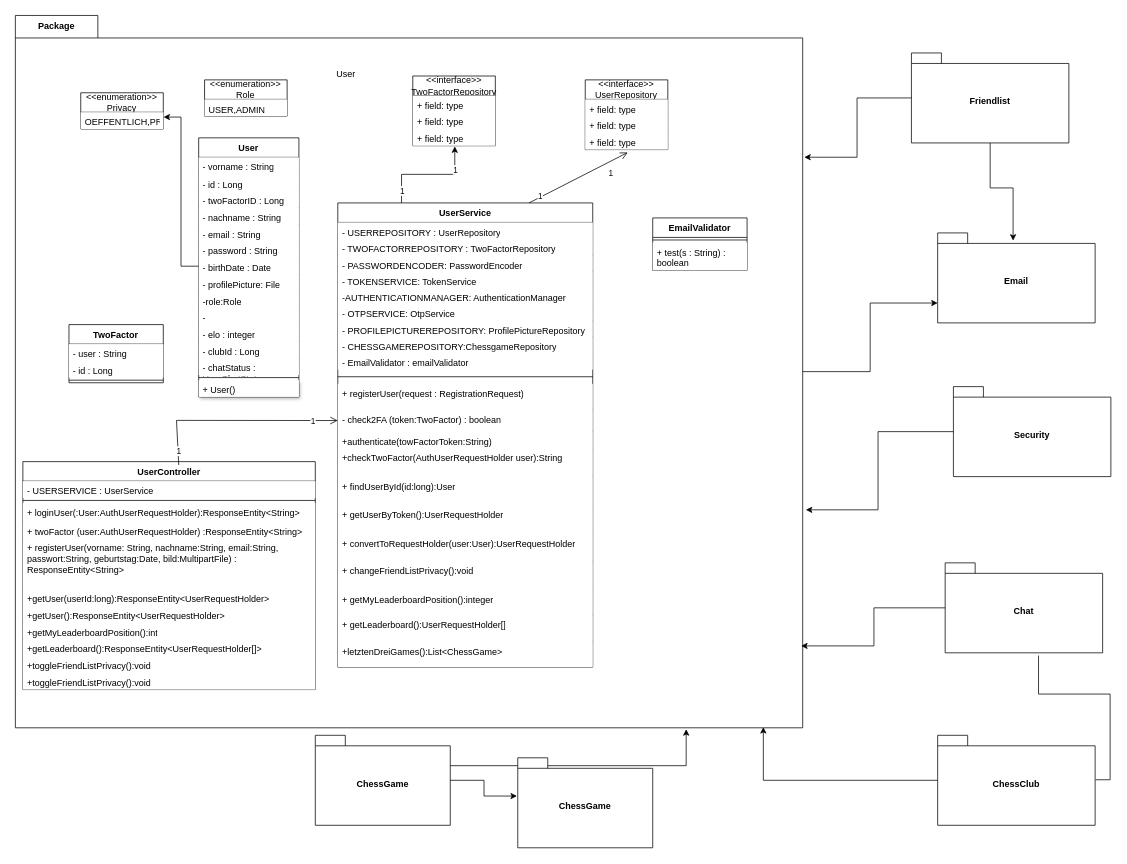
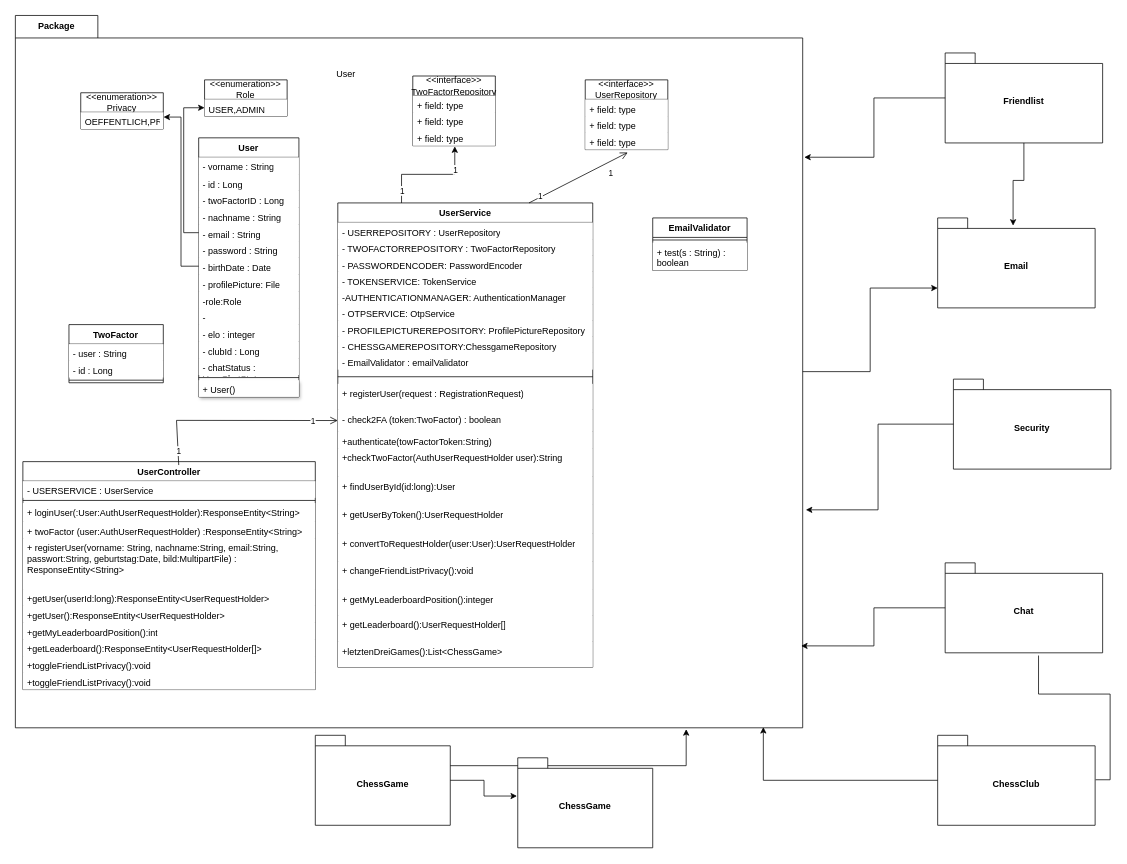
node "Friendlist": moved (990, 98) -> (1024, 98)
edge "- email : String" -> "USER,ADMIN": added
node "Email": moved (1017, 278) -> (1017, 263)
node "Security": moved (1032, 432) -> (1032, 424)
